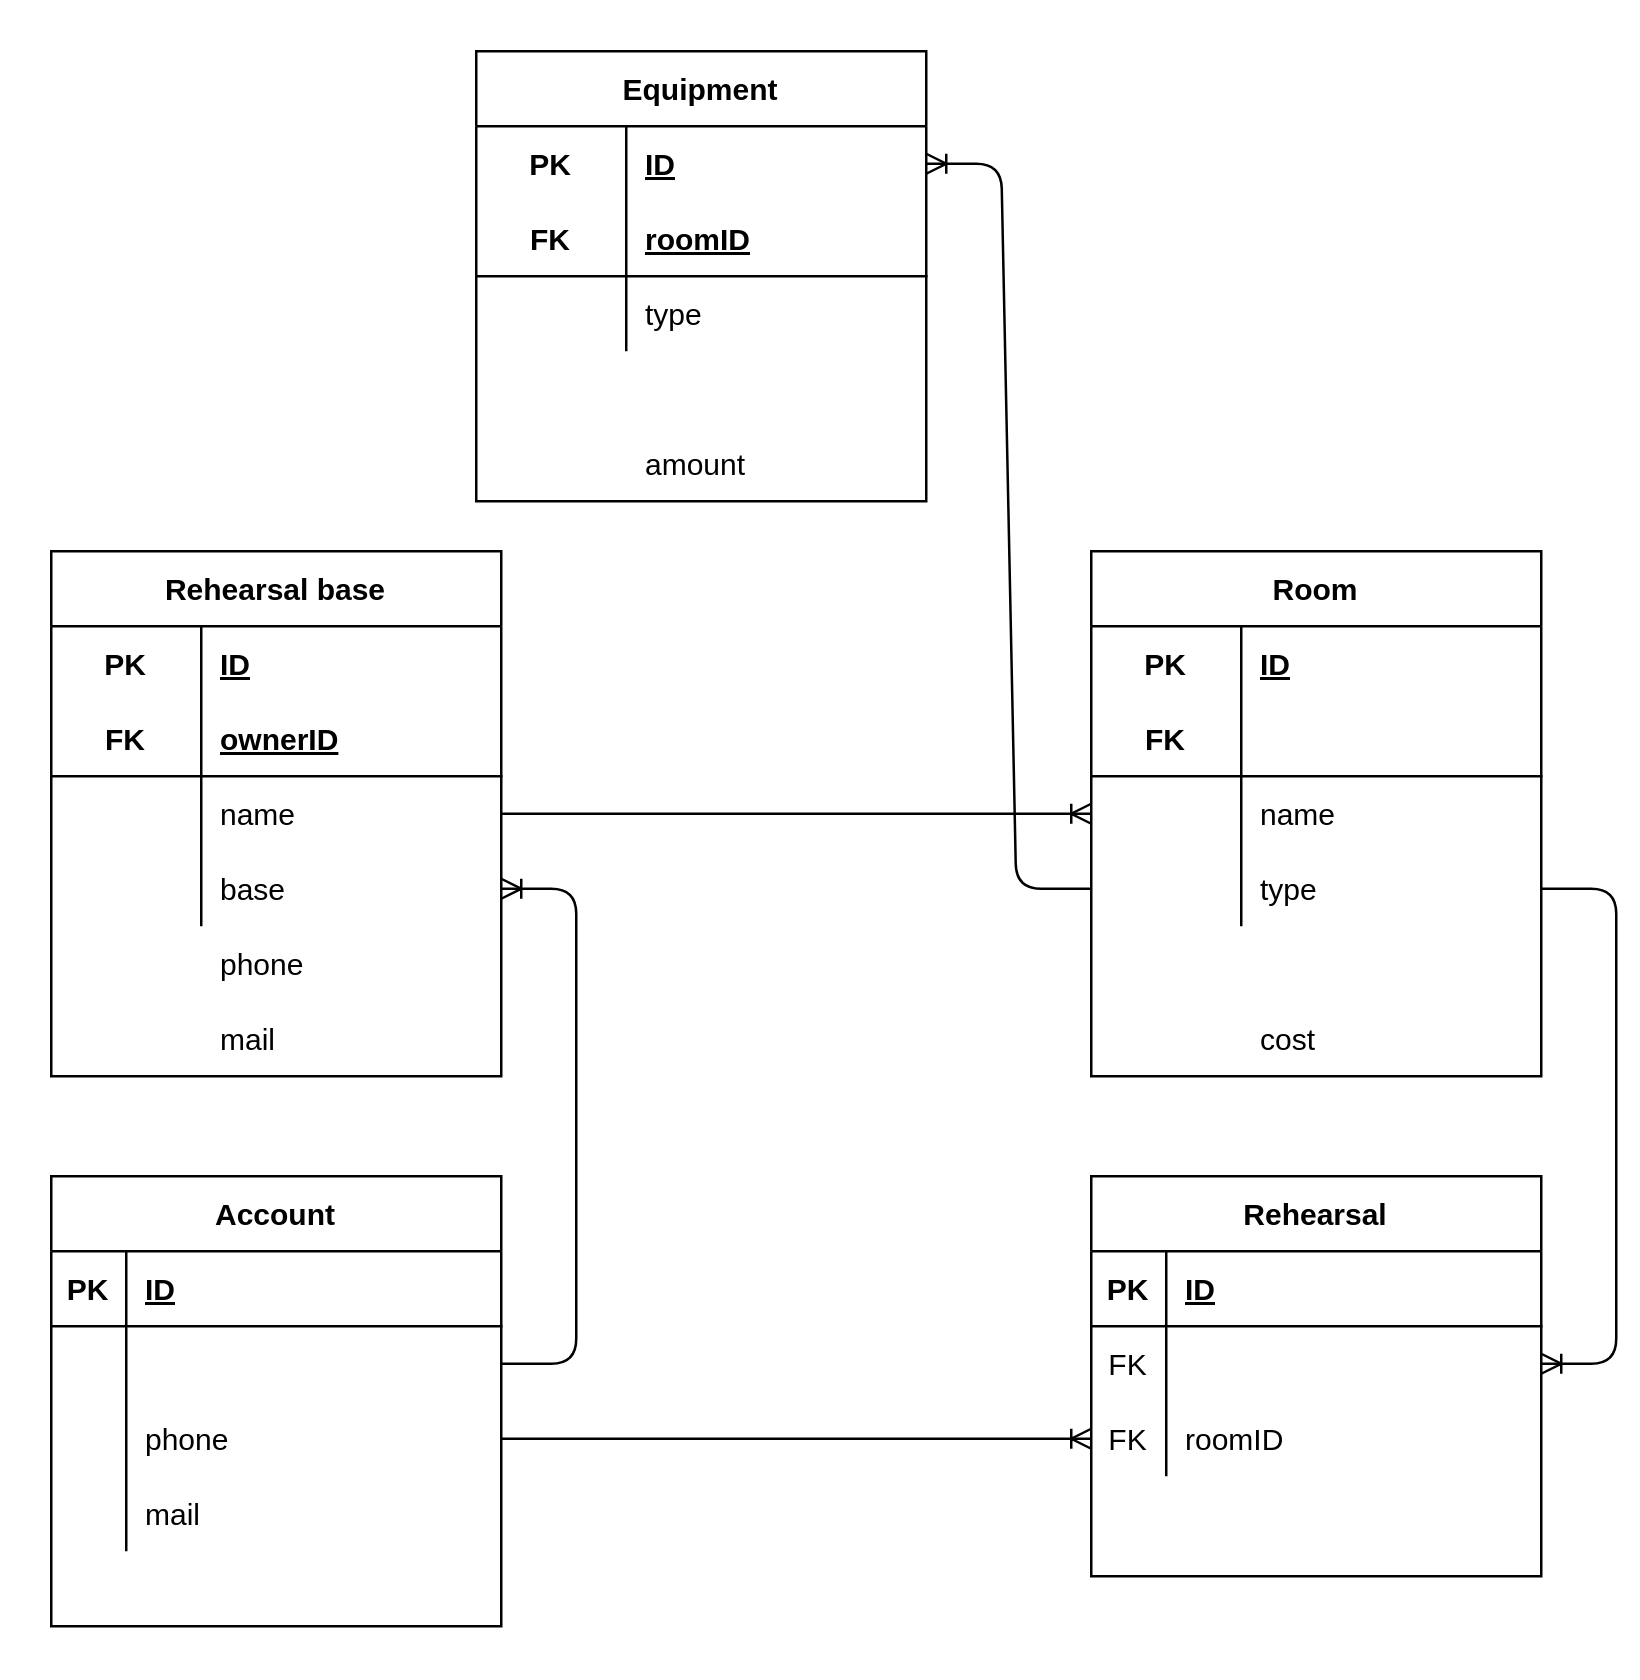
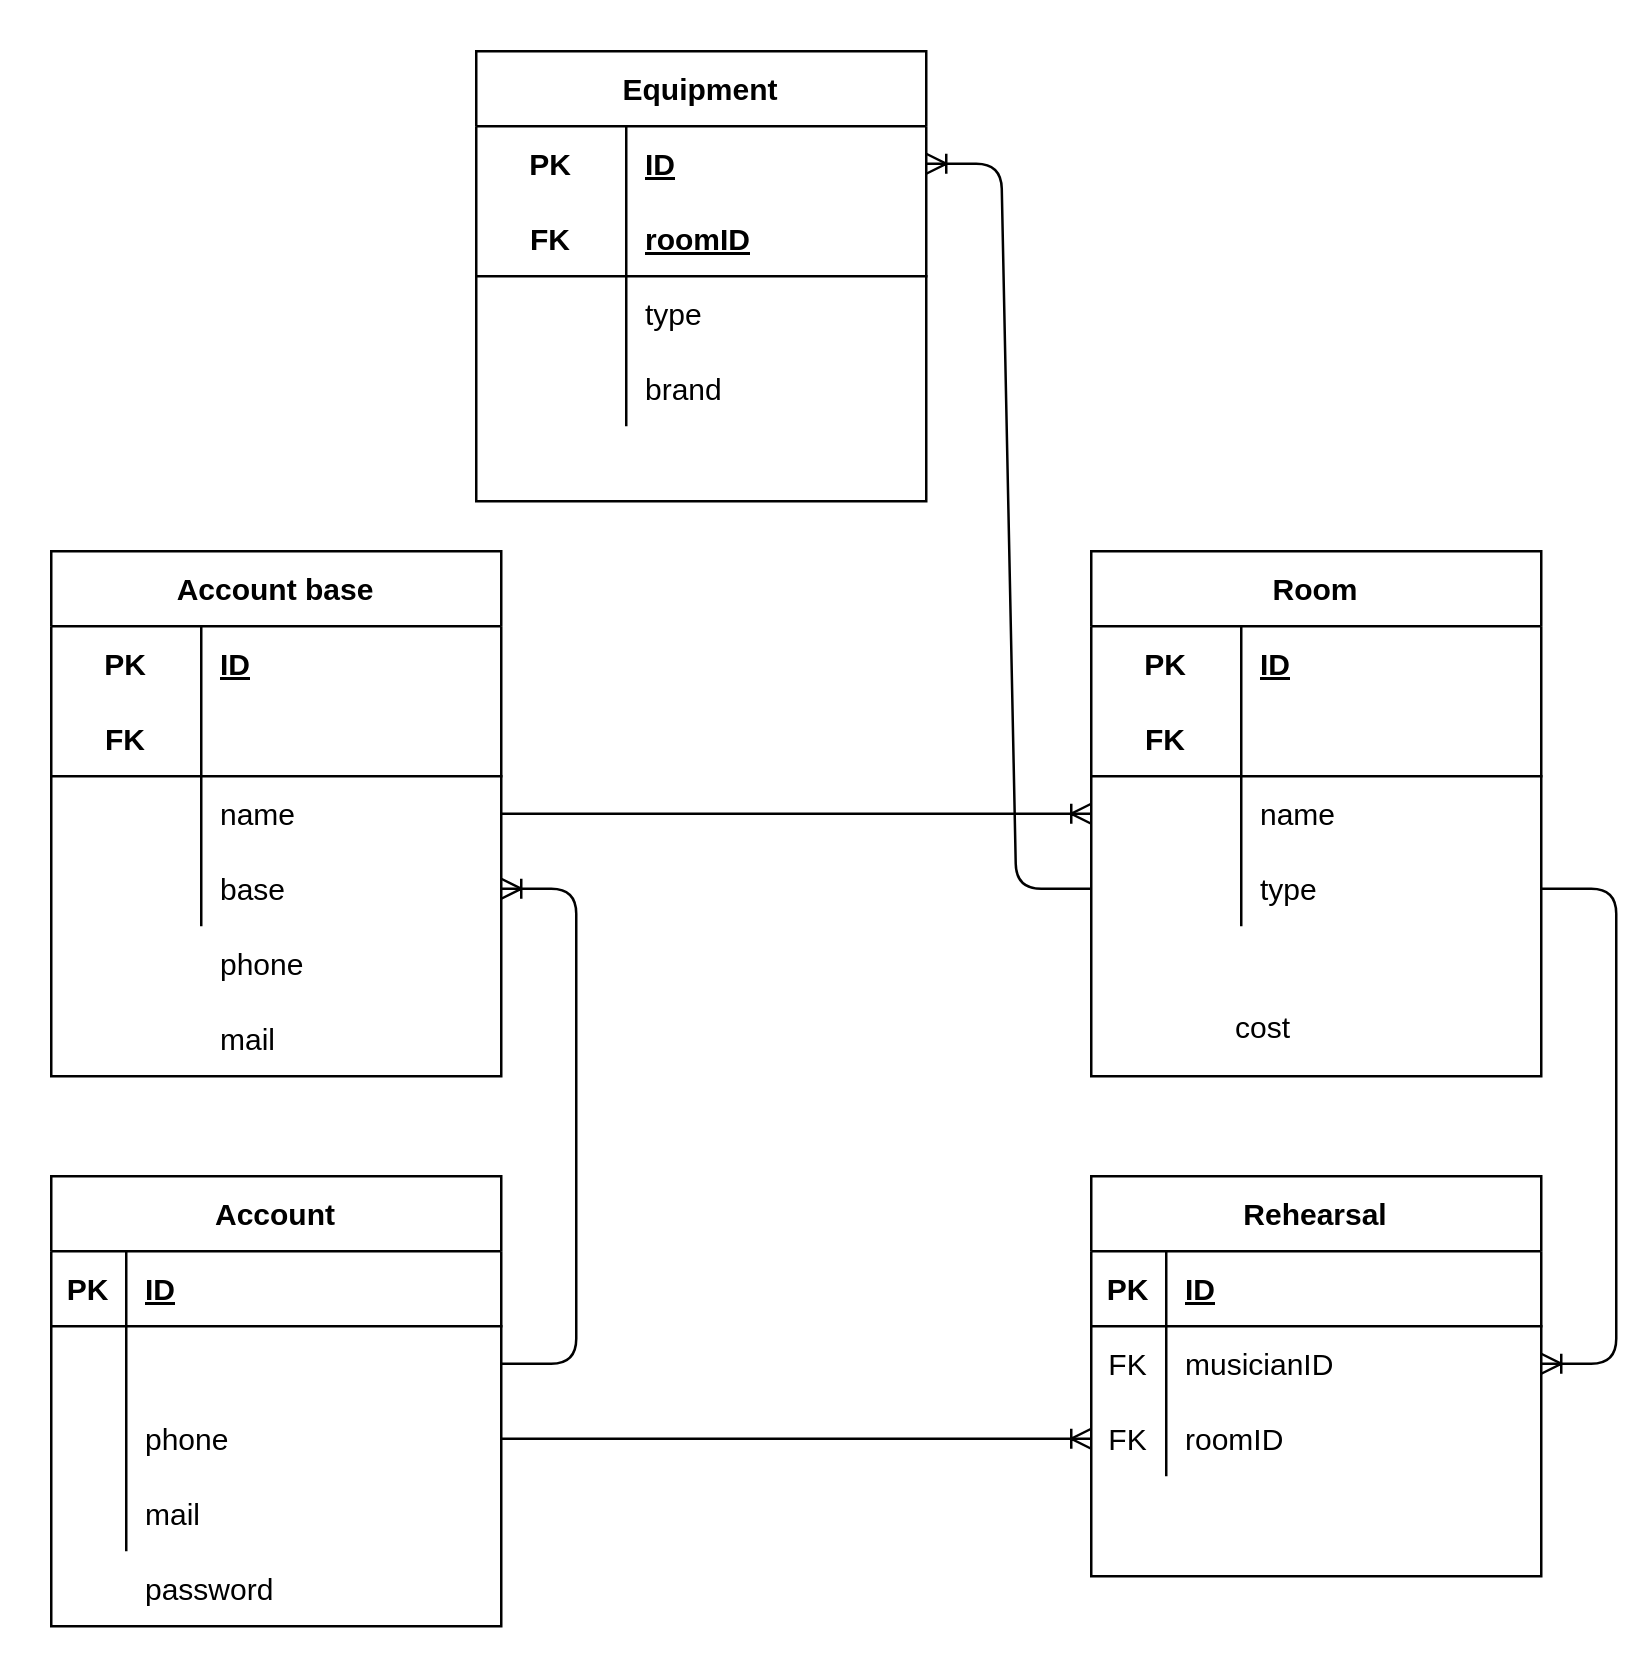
node "brand": added
node "amount": removed
node "Rehearsal base": label "Rehearsal base" -> "Account base"
node "ownerID": removed
node "cost": moved (1391, 1039) -> (1366, 1026)
node "musicianID": added
node "password": added
